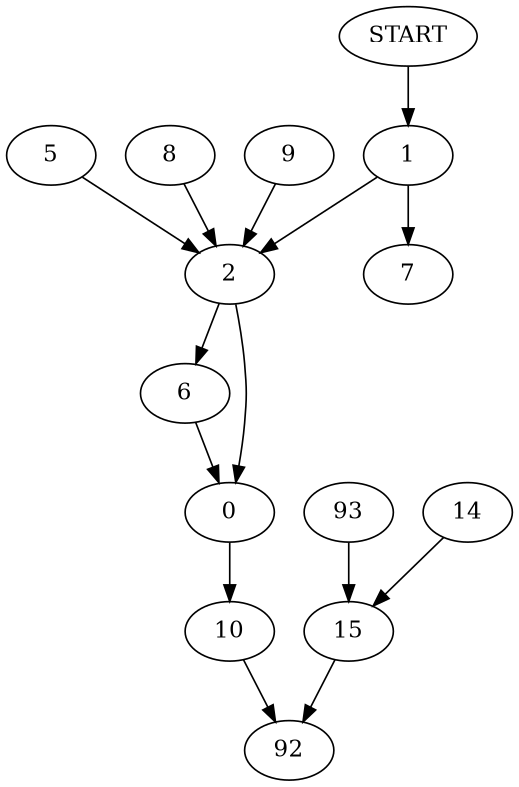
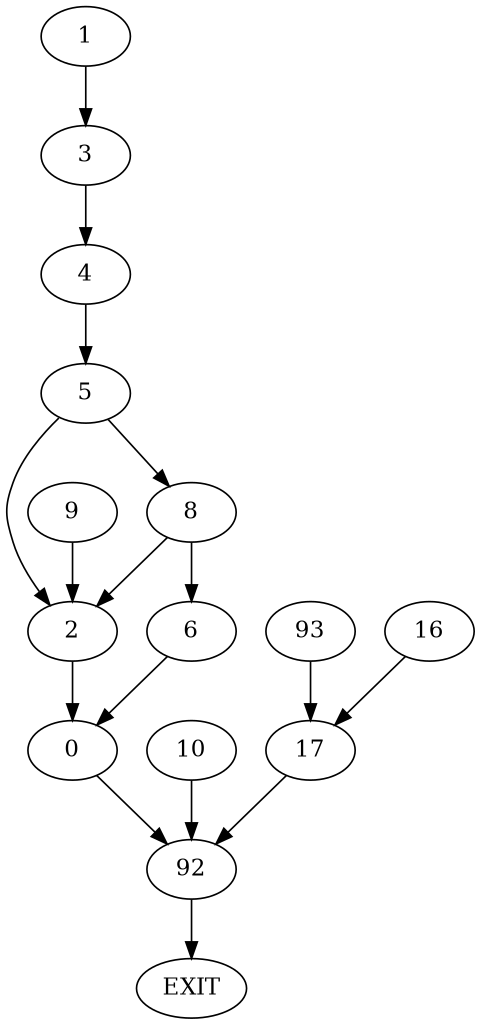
node "START": removed
edge "1" -> "2": removed
node "4": added
node "7": label "7" -> "3"
edge "2" -> "6": now "8" -> "6"
edge "5" -> "8": added
node "14": label "14" -> "16"
edge "0" -> "10": now "0" -> "92"
node "15": label "15" -> "17"
node "EXIT": added
